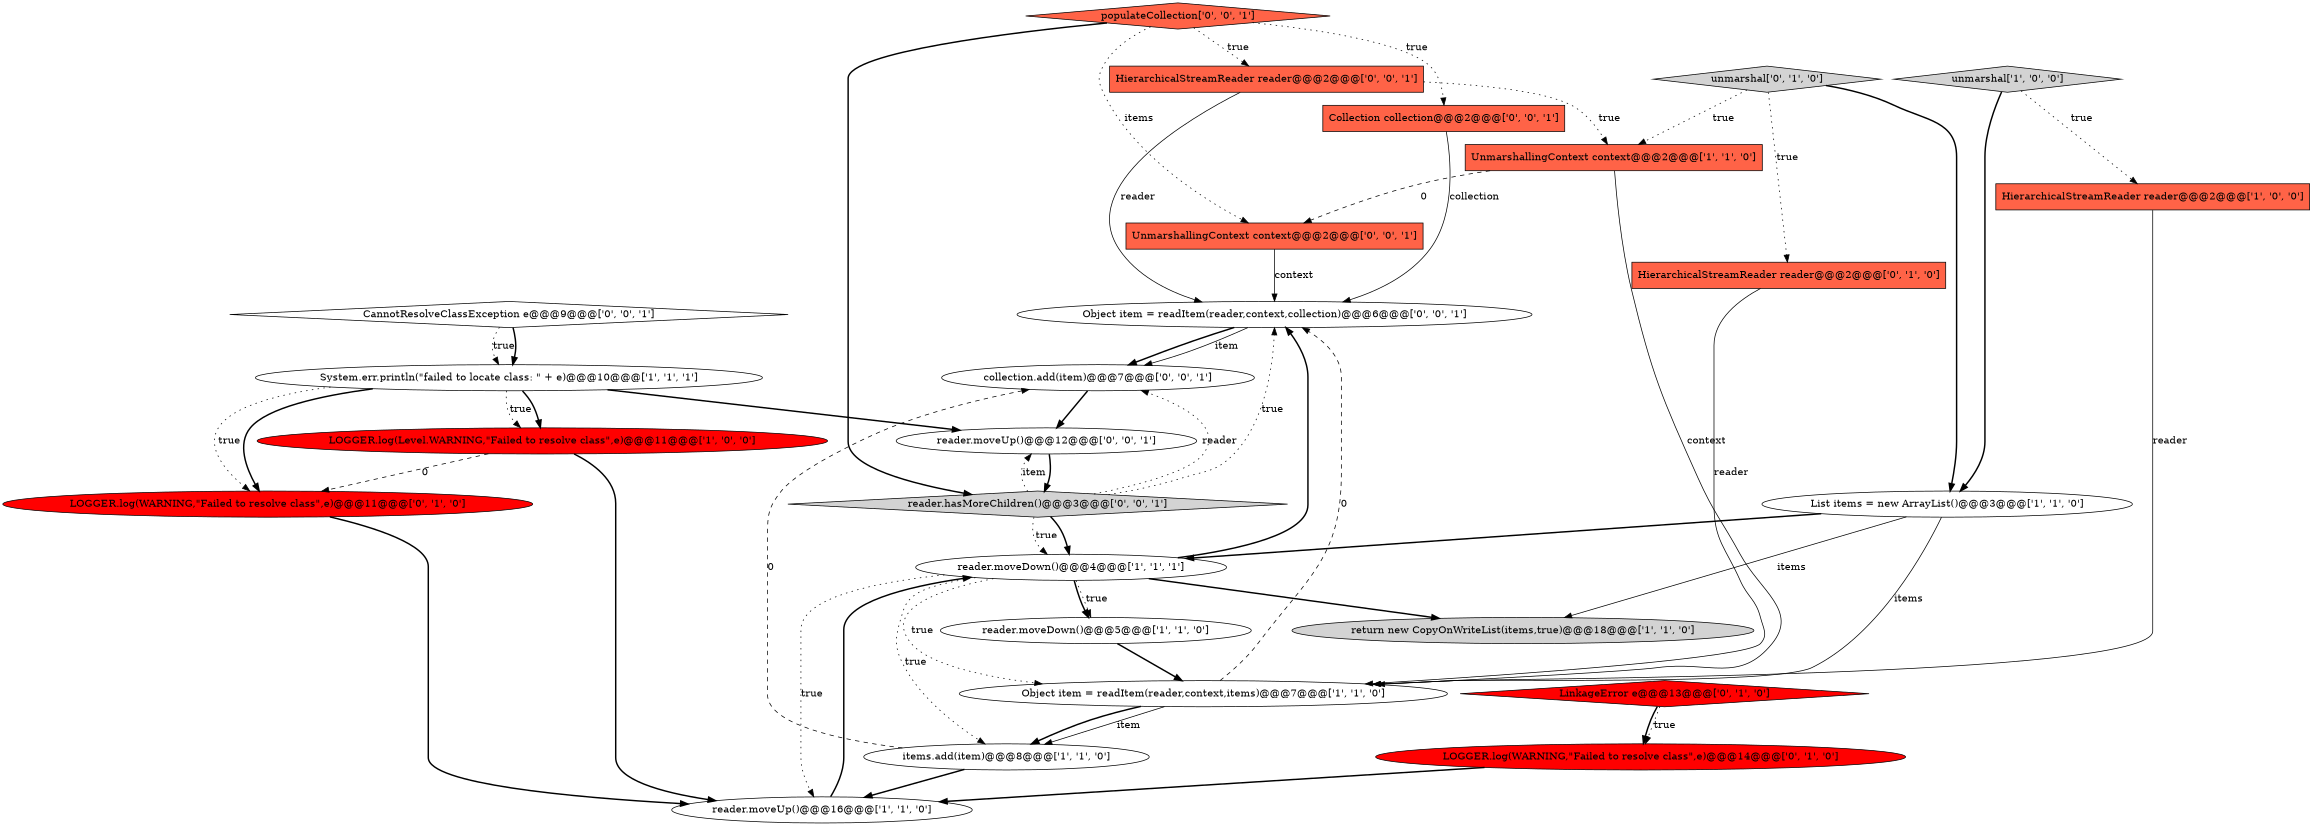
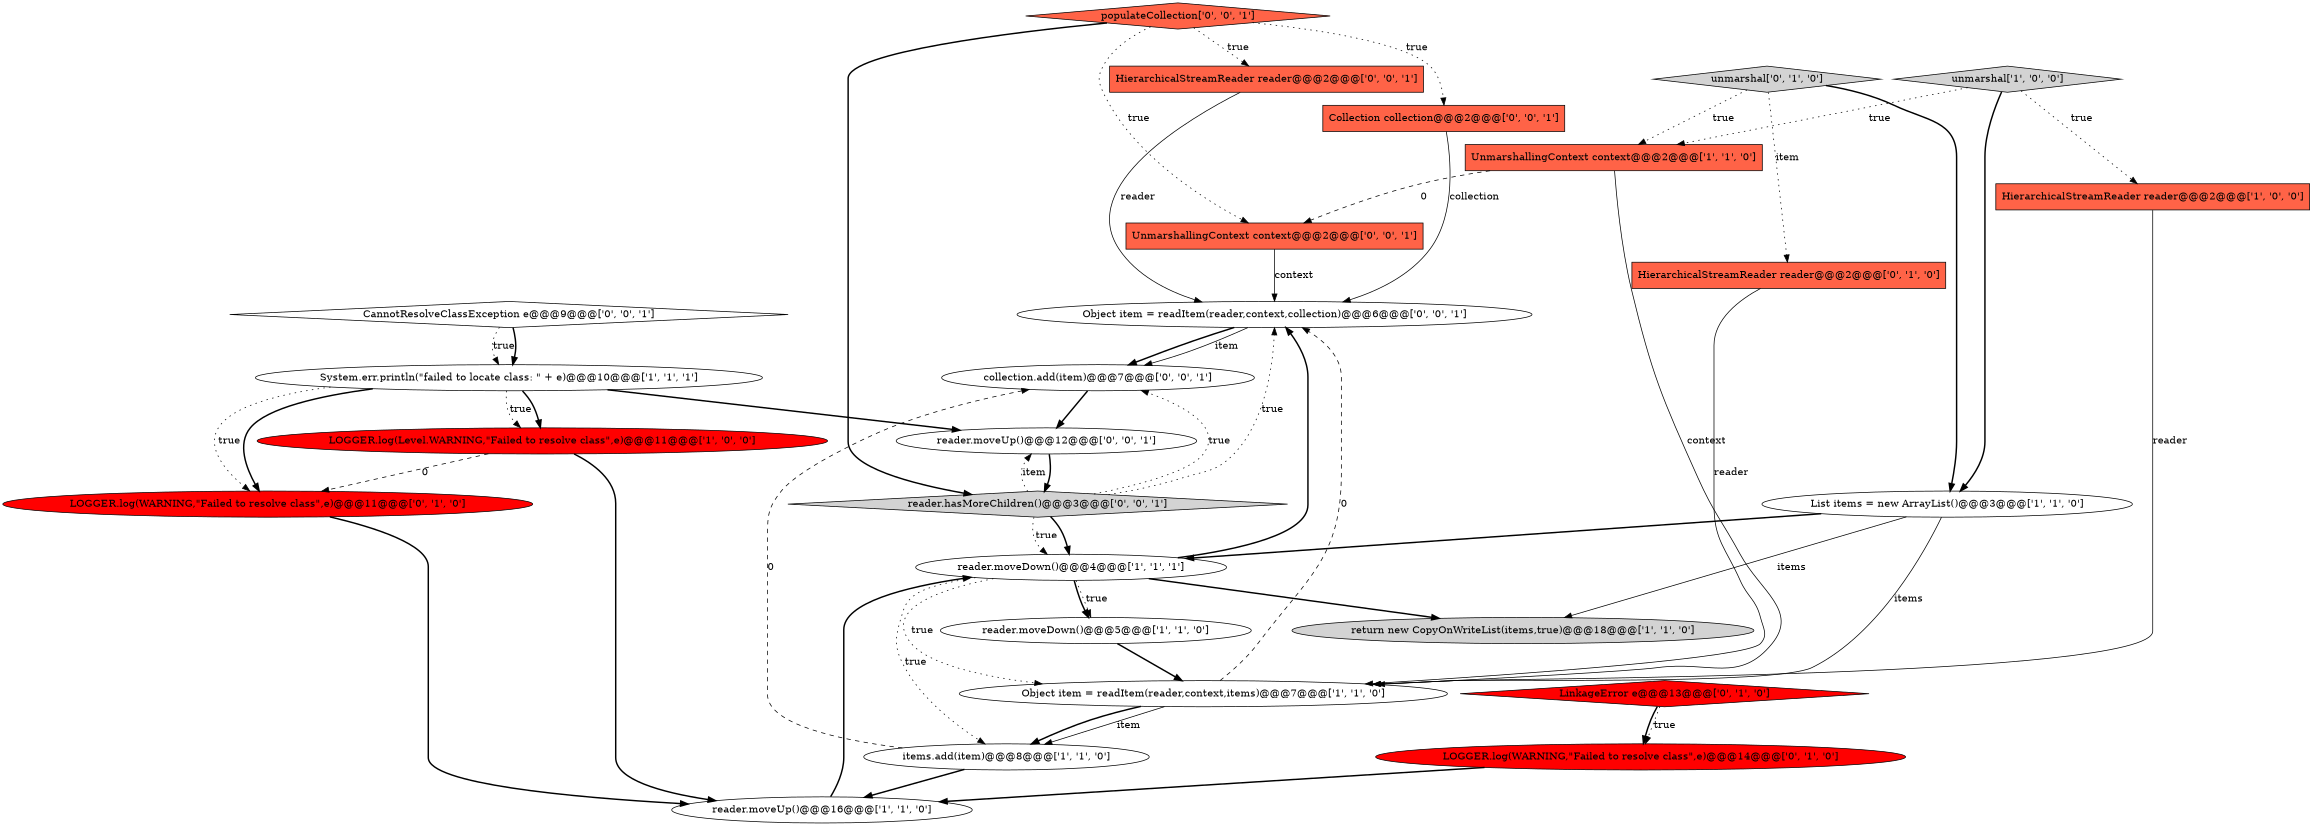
edge "HierarchicalStreamReader reader@@@2@@@['0', '0', '1']" -> "UnmarshallingContext context@@@2@@@['1', '1', '0']": now "unmarshal['1', '0', '0']" -> "UnmarshallingContext context@@@2@@@['1', '1', '0']"
edge "populateCollection['0', '0', '1']" -> "UnmarshallingContext context@@@2@@@['0', '0', '1']": label "items" -> "true"
edge "unmarshal['0', '1', '0']" -> "HierarchicalStreamReader reader@@@2@@@['0', '1', '0']": label "true" -> "item"
edge "reader.hasMoreChildren()@@@3@@@['0', '0', '1']" -> "collection.add(item)@@@7@@@['0', '0', '1']": label "reader" -> "true"
edge "reader.moveDown()@@@4@@@['1', '1', '1']" -> "reader.moveUp()@@@16@@@['1', '1', '0']": removed, label "true"
